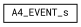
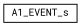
node "A4_EVENT_s": label "A4_EVENT_s" -> "A1_EVENT_s"
